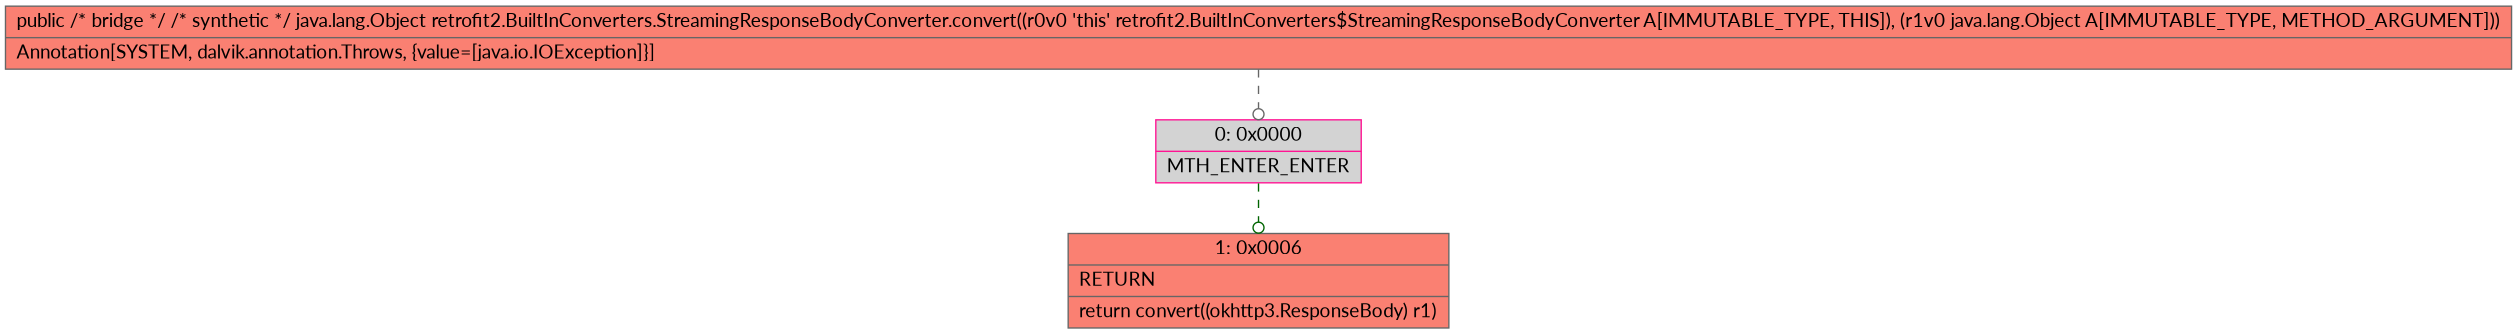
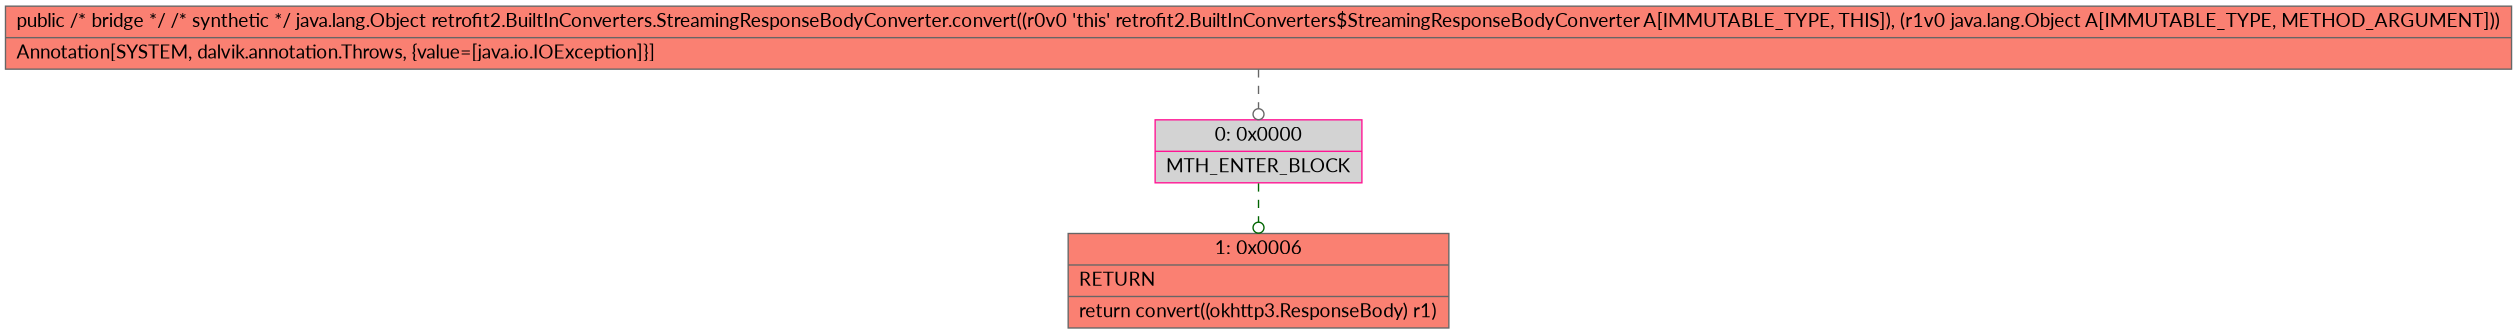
node "0: 0x0000": text "MTH_ENTER_ENTER" -> "MTH_ENTER_BLOCK"
